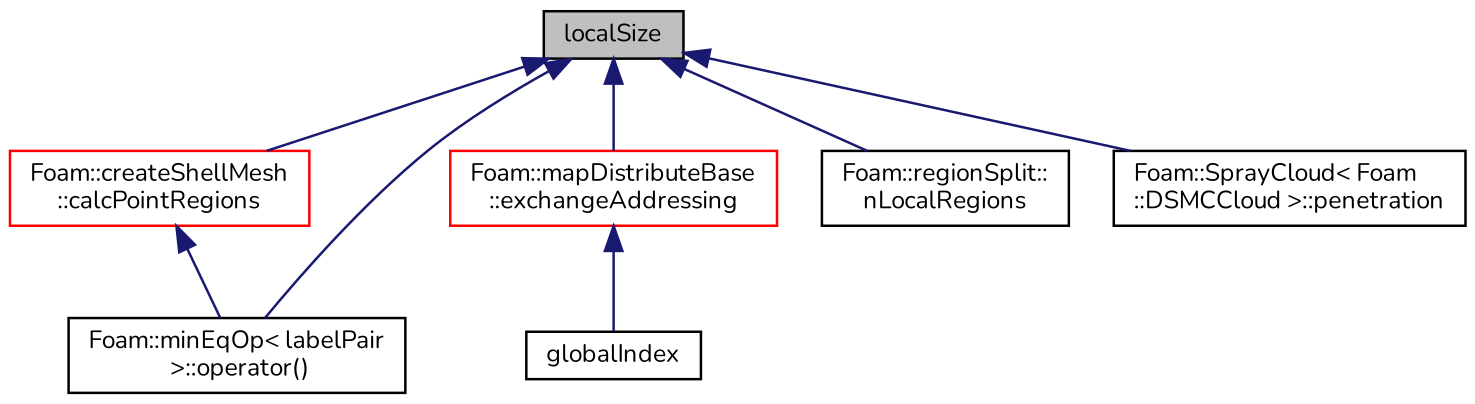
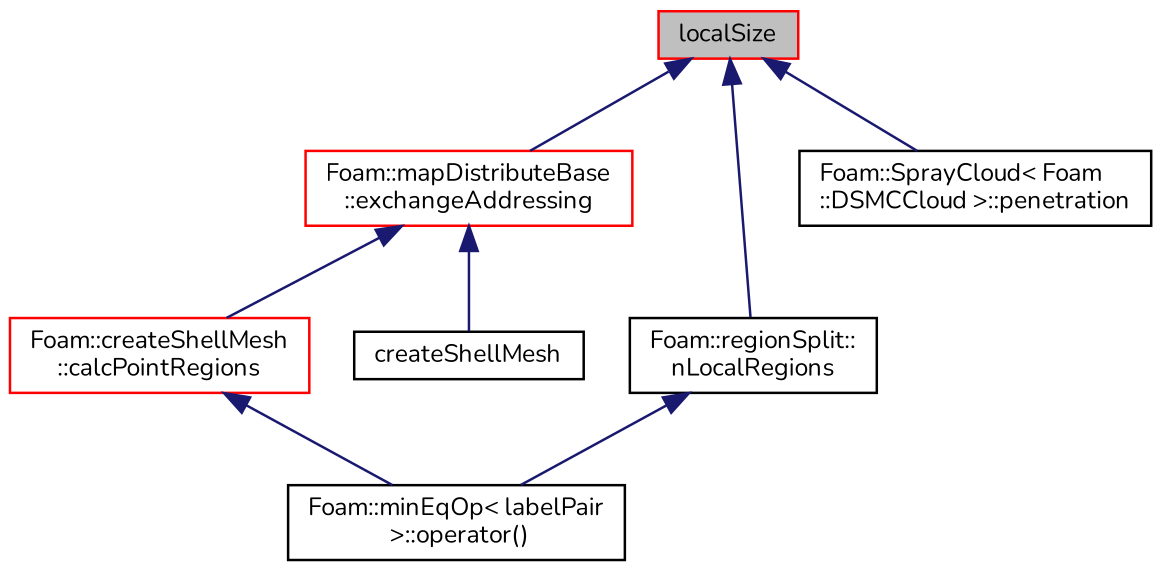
node "localSize": color black -> red
edge "Foam::createShellMesh ::calcPointRegions" -> "localSize": now "Foam::createShellMesh ::calcPointRegions" -> "Foam::mapDistributeBase ::exchangeAddressing"
edge "Foam::minEqOp< labelPair >::operator()" -> "localSize": now "Foam::minEqOp< labelPair >::operator()" -> "Foam::regionSplit:: nLocalRegions"
node "globalIndex": label "globalIndex" -> "createShellMesh"
